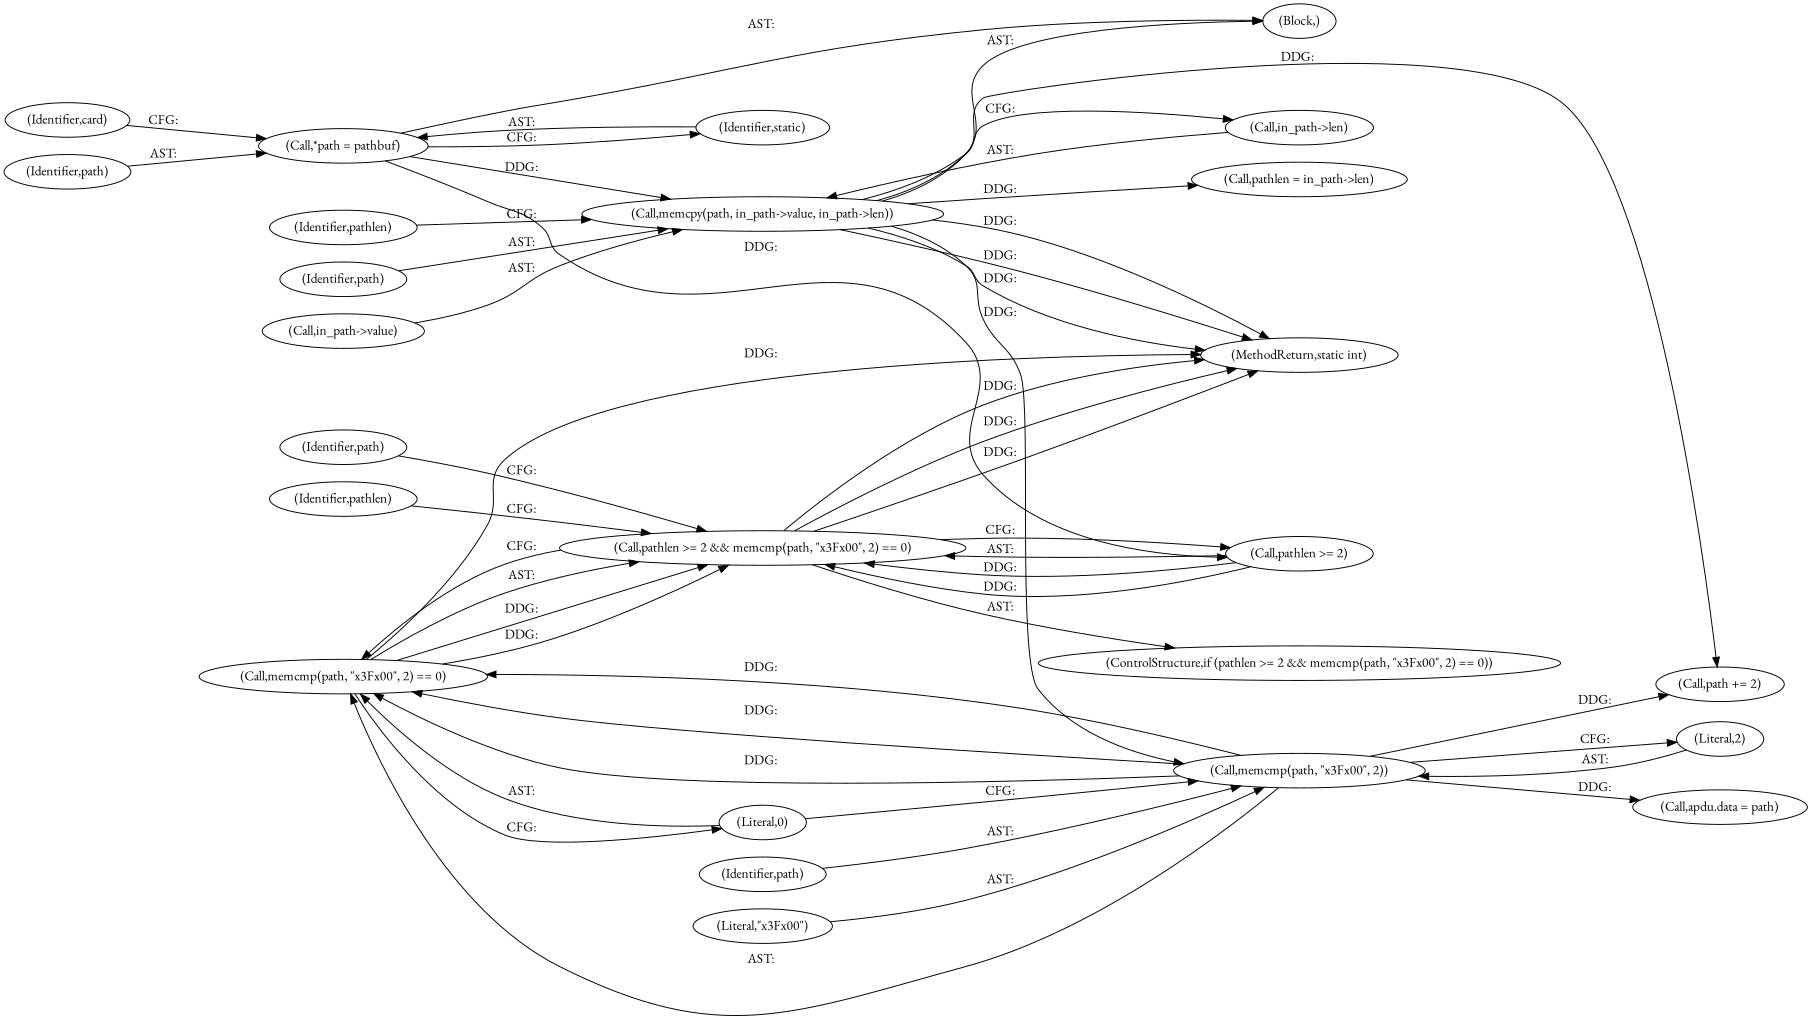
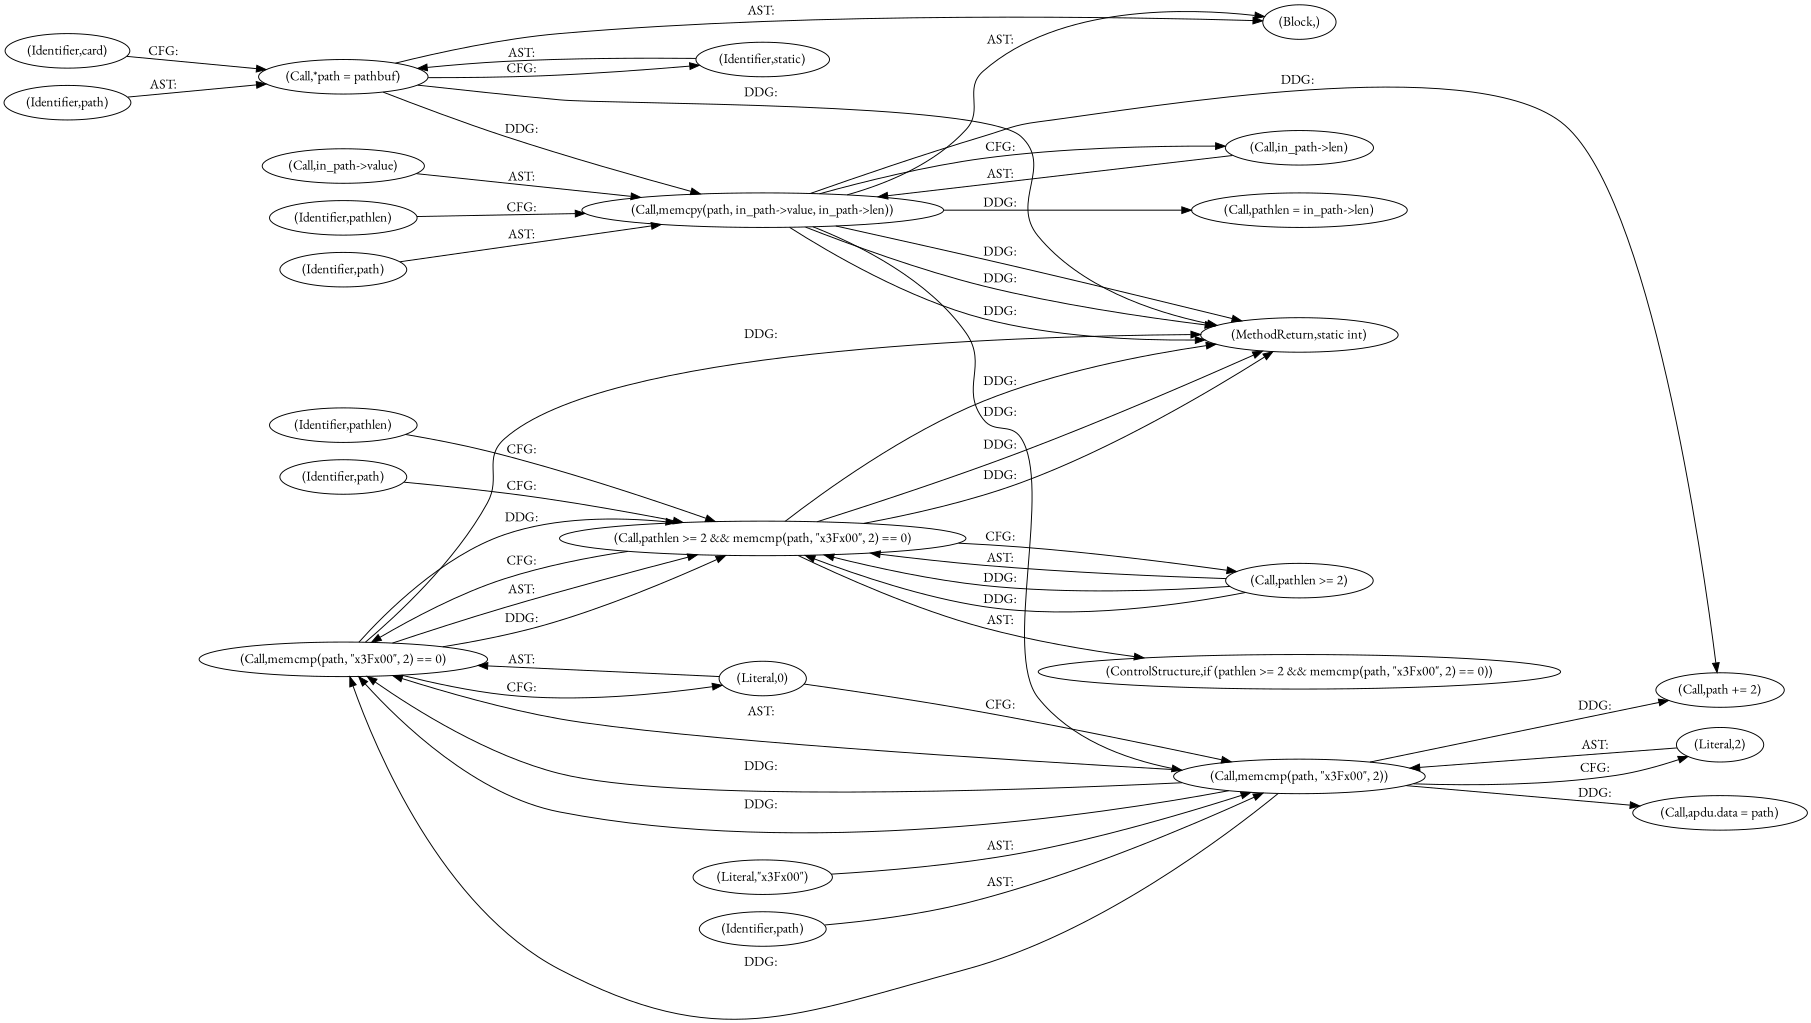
edge "(Call,*path = pathbuf)" -> "(Call,pathlen >= 2)": now "(Call,*path = pathbuf)" -> "(MethodReturn,static int)"
